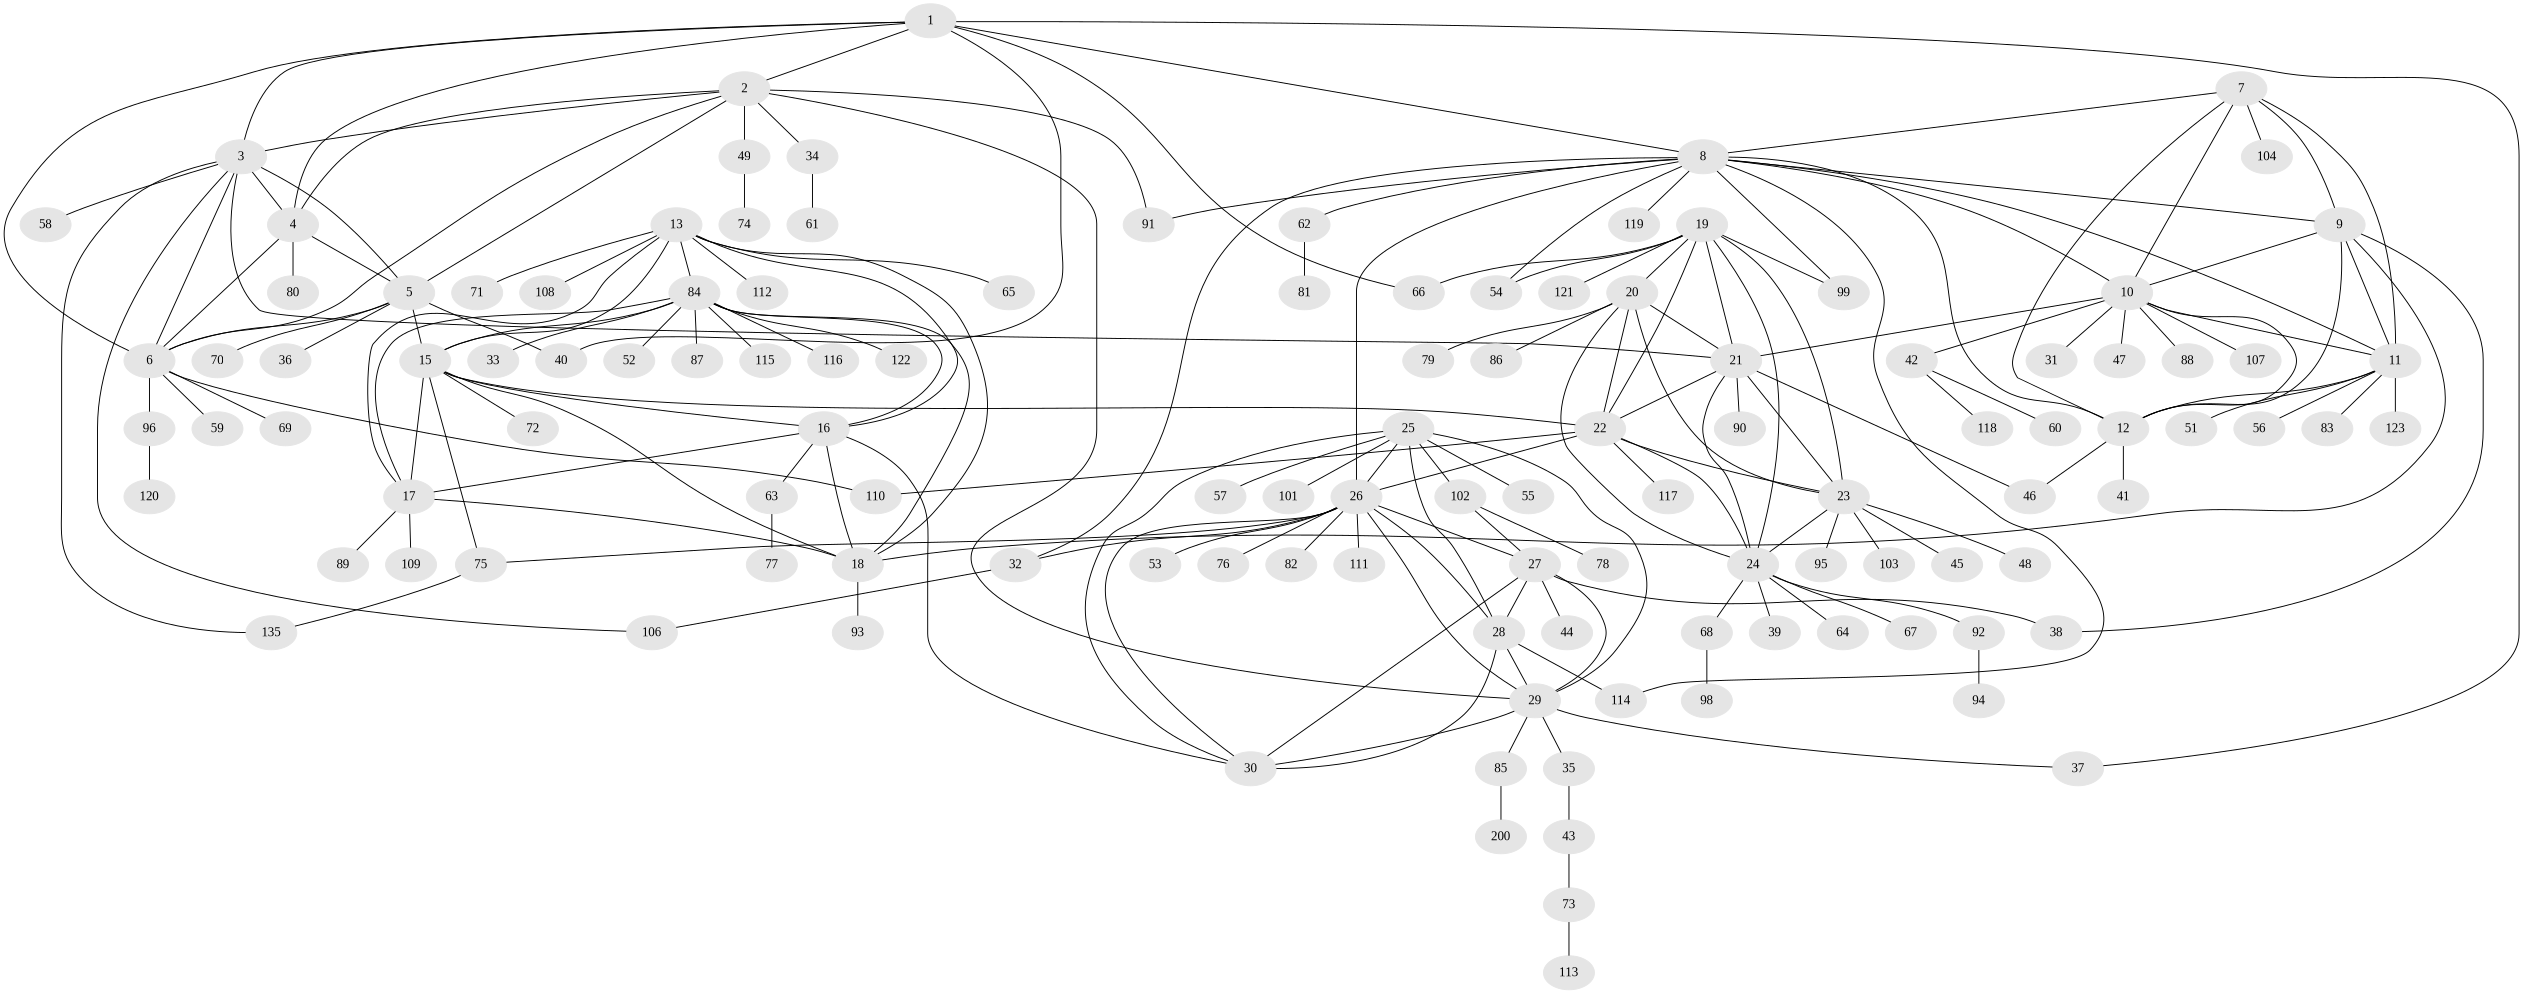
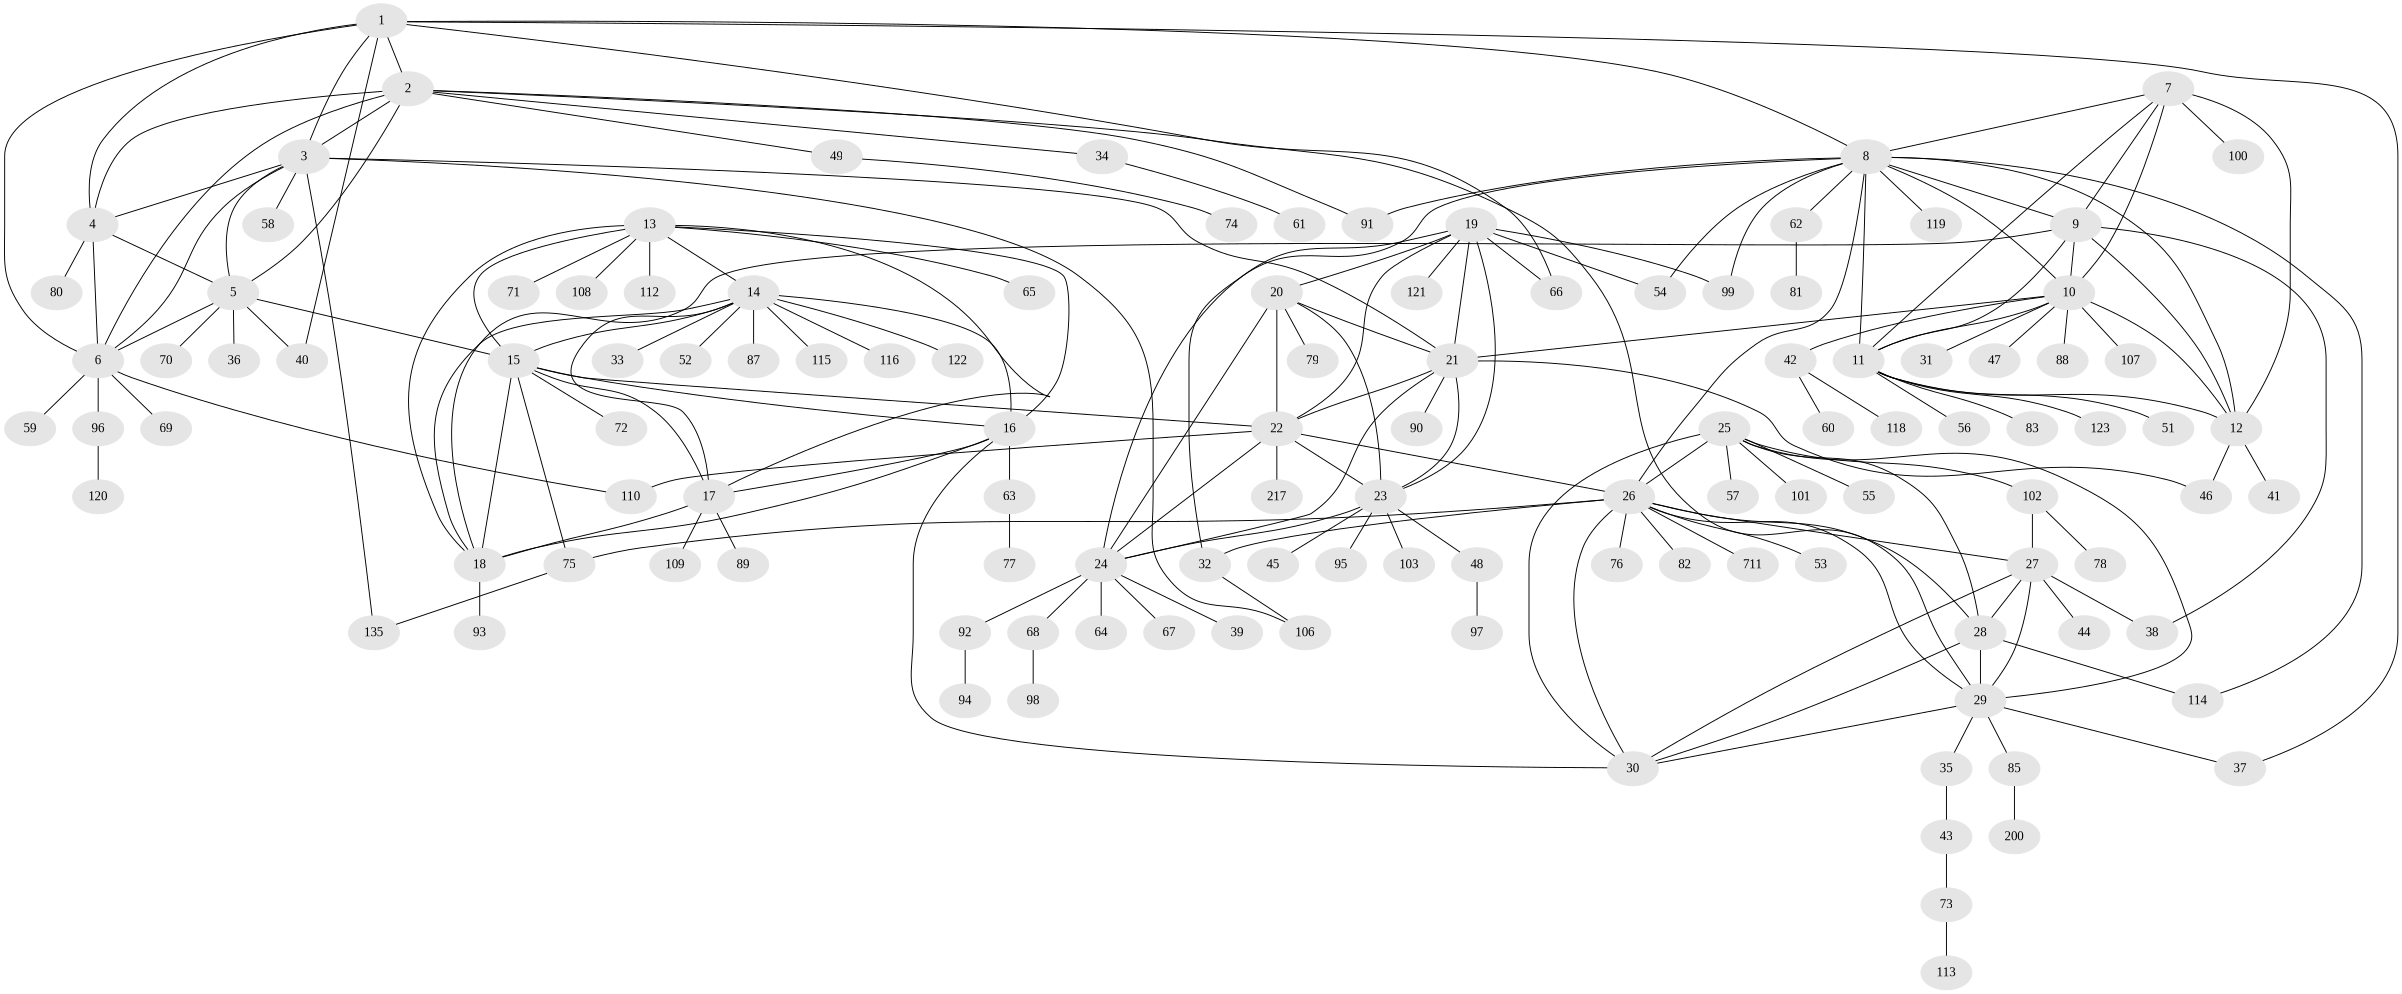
node "104": label "104" -> "100"
node "84": label "84" -> "14"
node "86": removed
node "117": label "117" -> "217"
node "111": label "111" -> "711"
node "97": added
